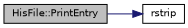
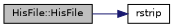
node "HisFile::PrintEntry": label "HisFile::PrintEntry" -> "HisFile::HisFile"
